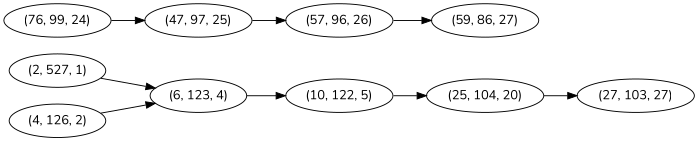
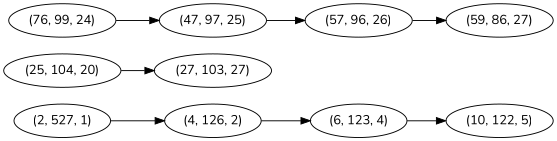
edge "(2, 527, 1)" -> "(6, 123, 4)": now "(2, 527, 1)" -> "(4, 126, 2)"
edge "(10, 122, 5)" -> "(25, 104, 20)": removed
